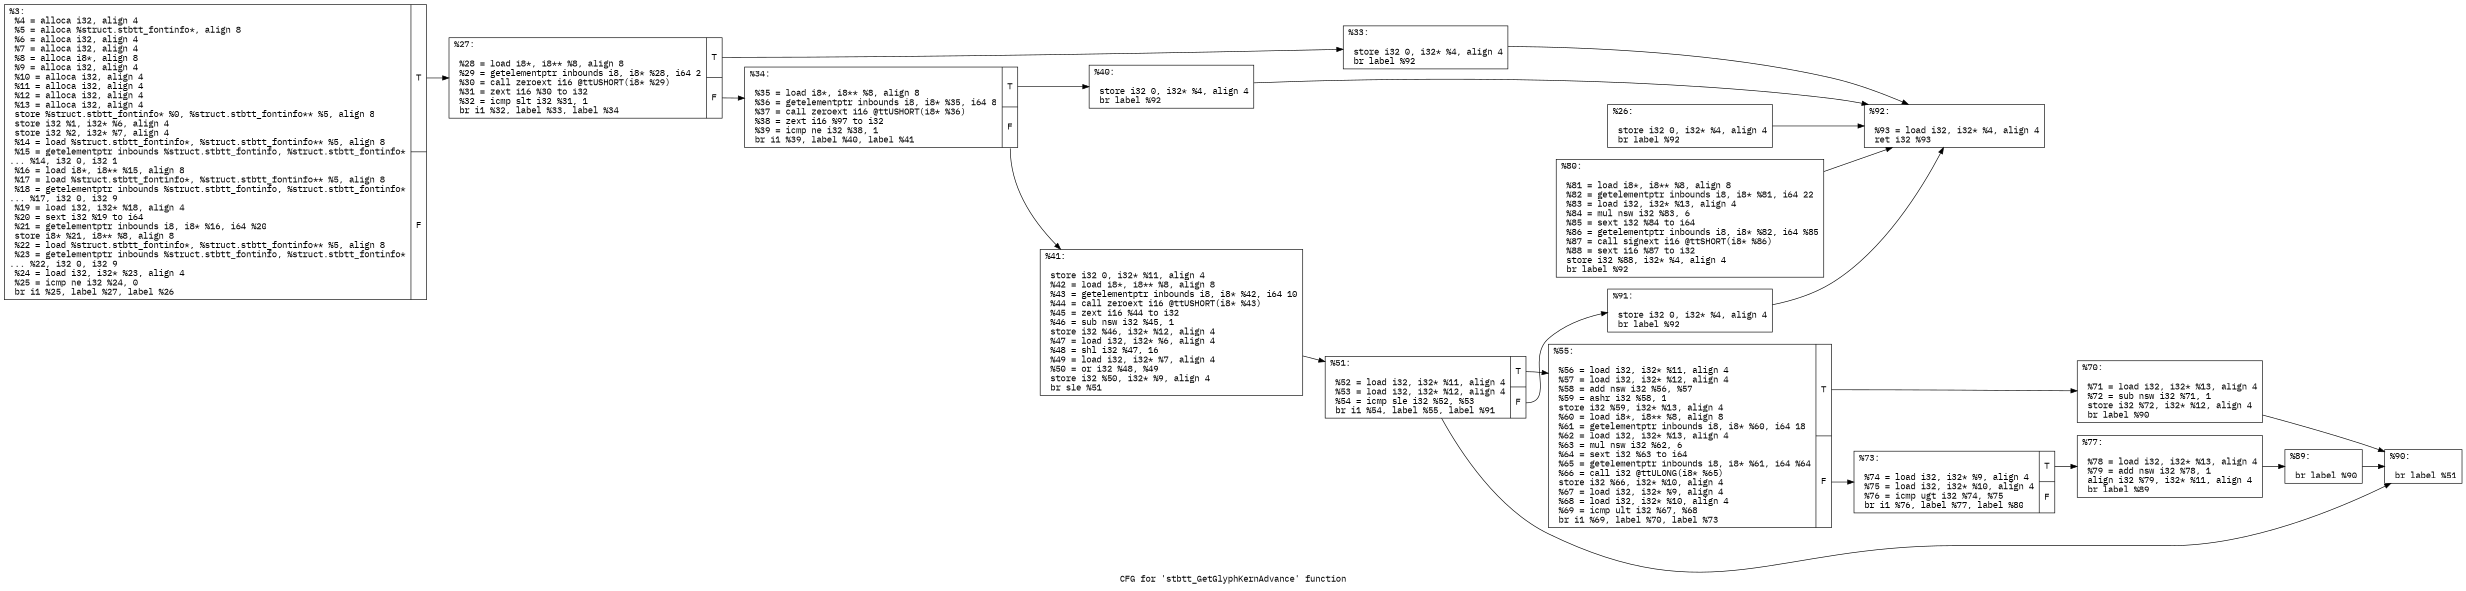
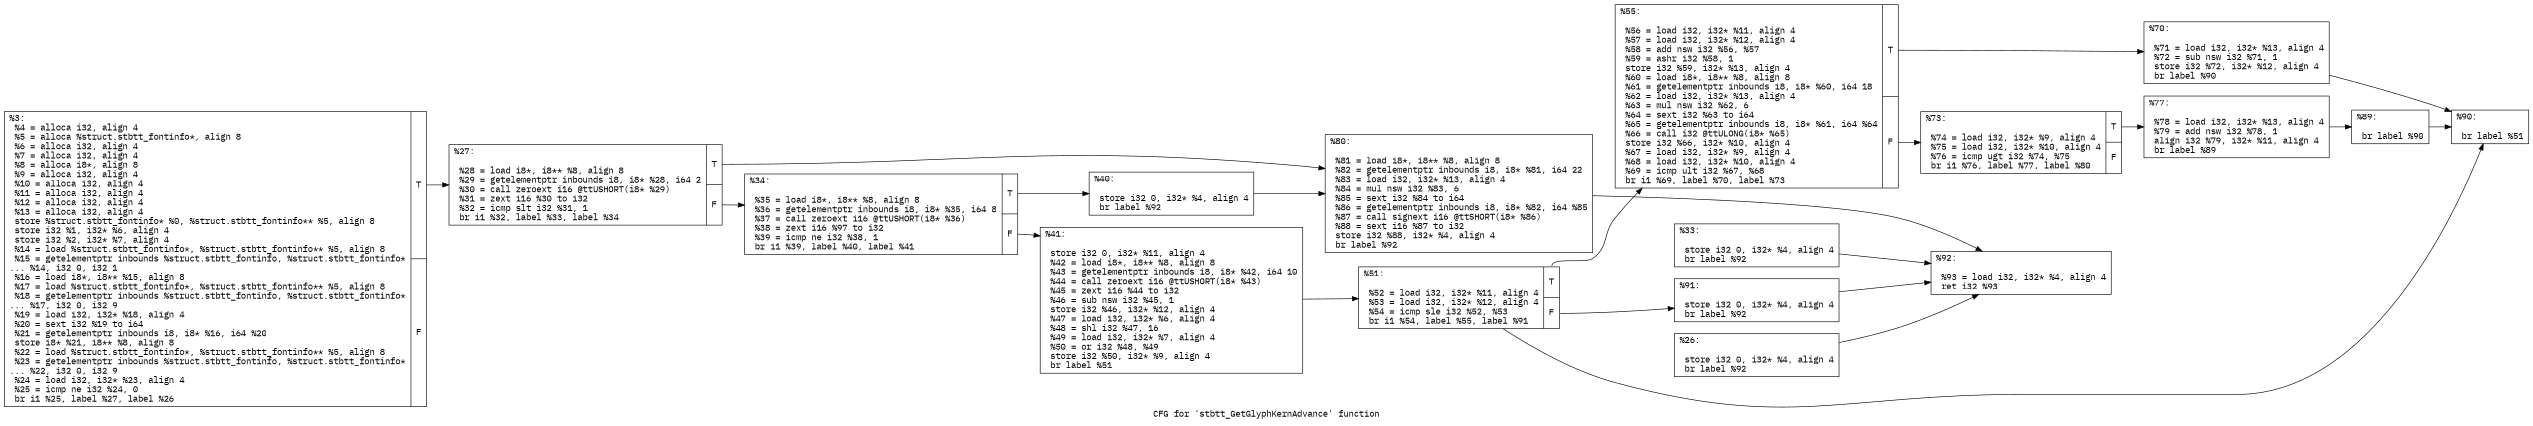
edge "%27:" -> "%33:": now "%27:" -> "%80:"
edge "%40:" -> "%92:": now "%40:" -> "%80:"
node "%41:": text "br sle %51" -> "br label %51"
